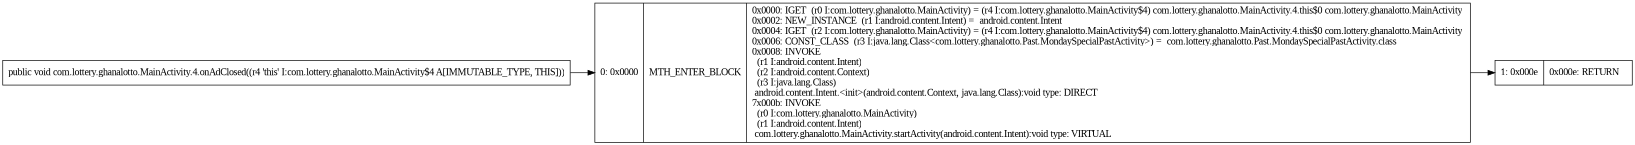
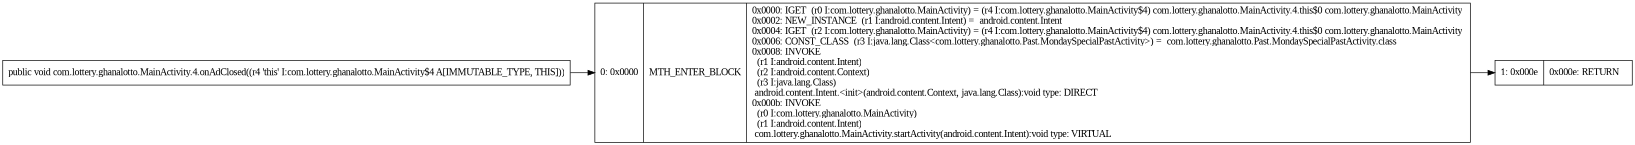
node "0: 0x0000": text "7x000b: INVOKE" -> "0x000b: INVOKE"
